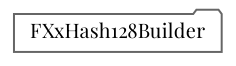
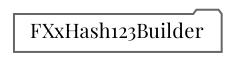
node "FXxHash128Builder": label "FXxHash128Builder" -> "FXxHash123Builder"
